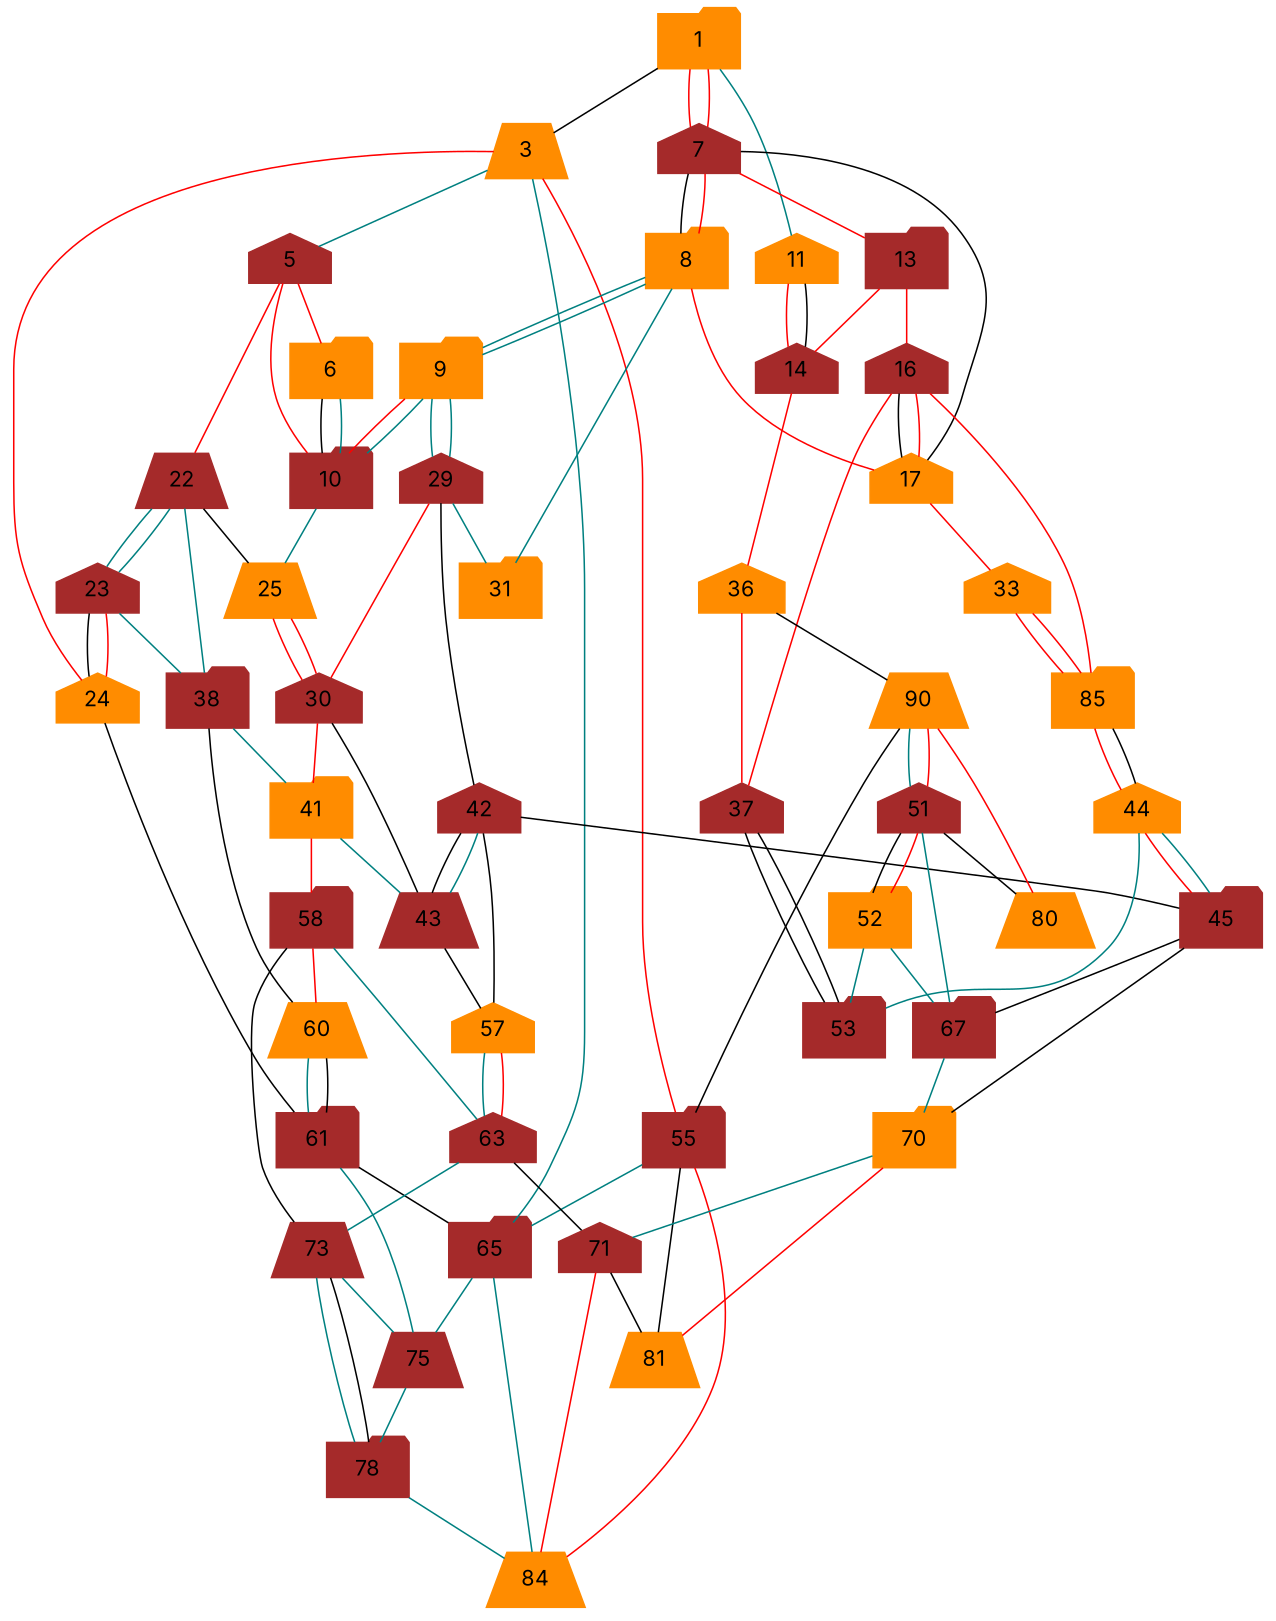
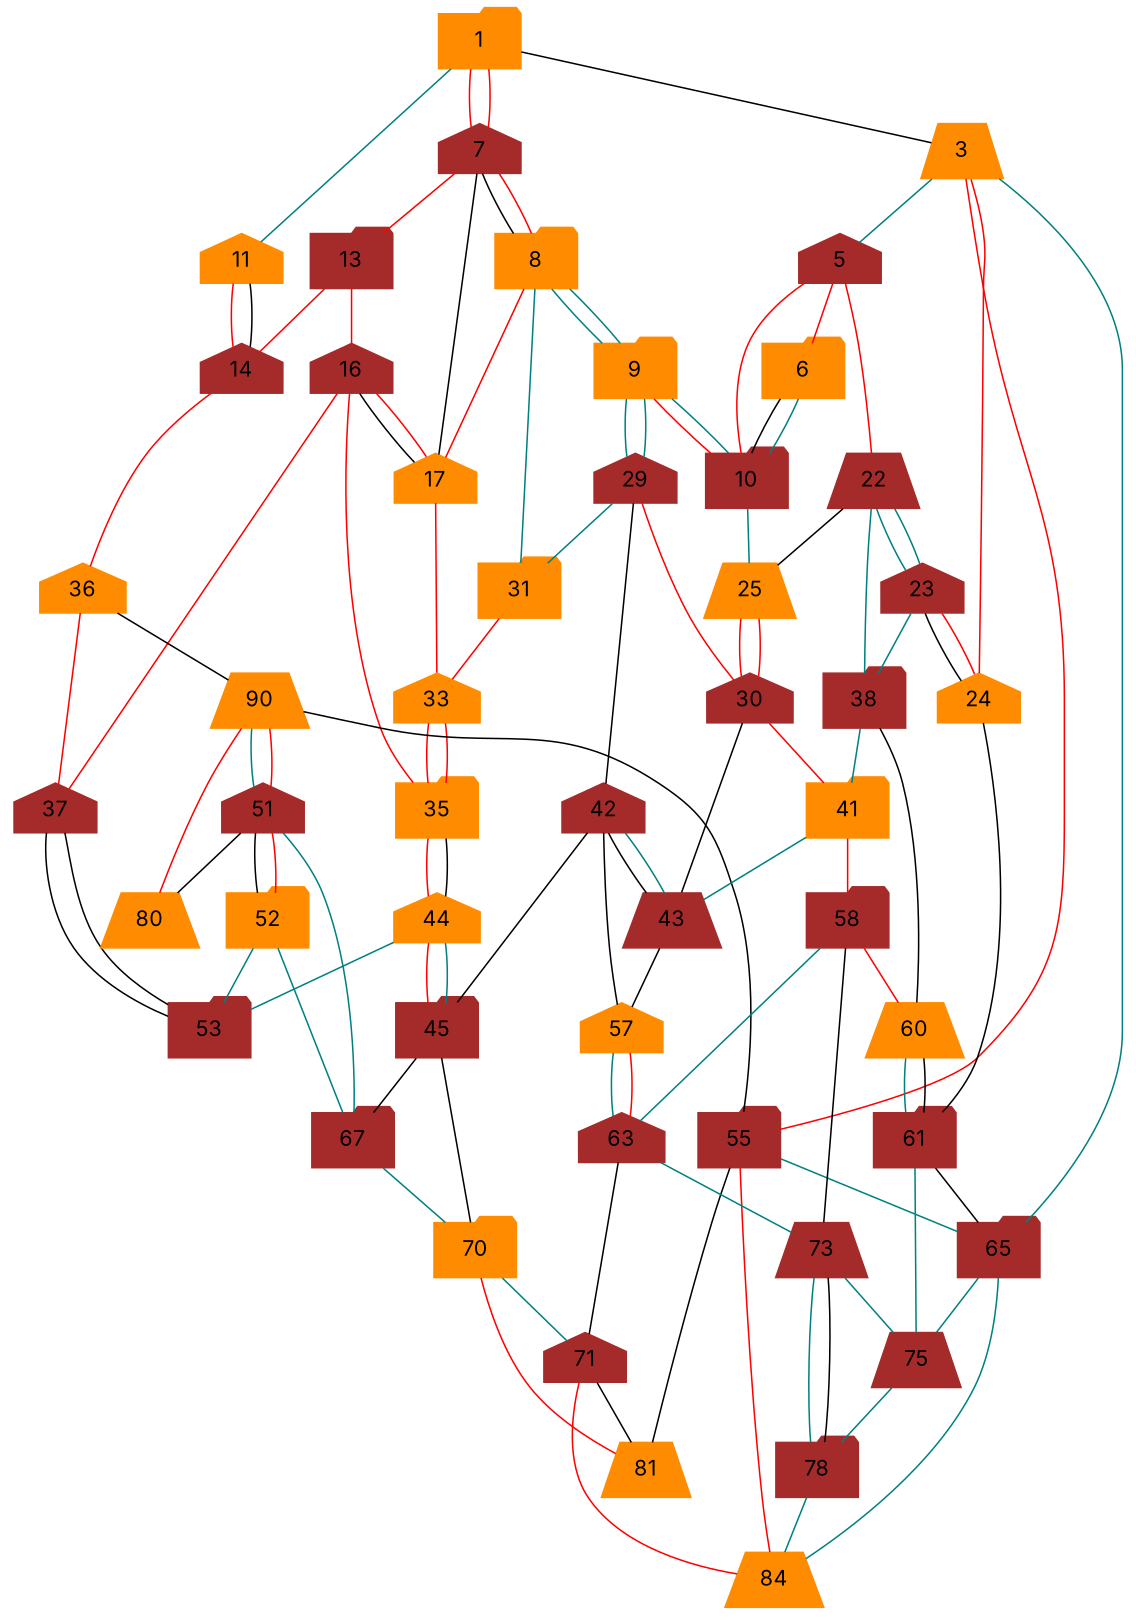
edge "31" -- "33": added
node "85": label "85" -> "35"
